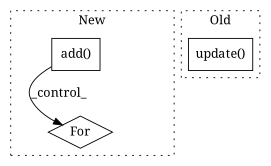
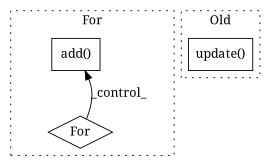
cluster "New": label "New" -> "For"
edge "add()" -> "For": reversed
